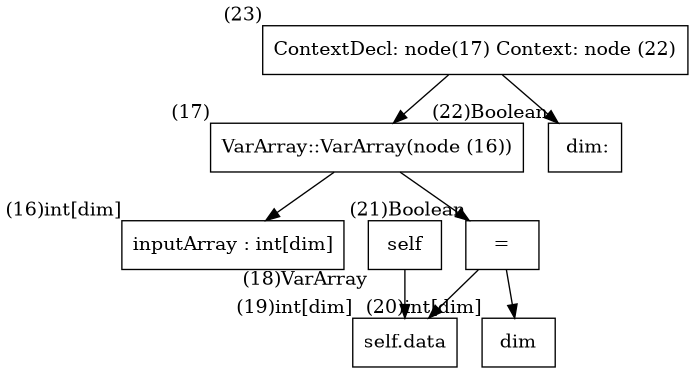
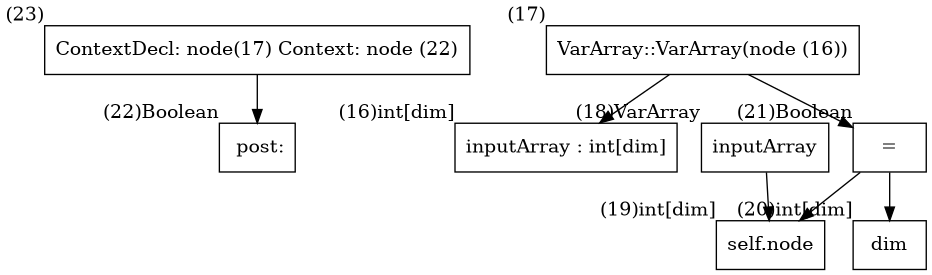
edge "ContextDecl: node(17) Context: node (22) (23)" -> "VarArray::VarArray(node (16)) (17)": removed
node "dim: (22)Boolean": label "dim: (22)Boolean" -> "post: (22)Boolean"
node "self (18)VarArray": label "self (18)VarArray" -> "inputArray (18)VarArray"
node "self.data (19)int[dim]": label "self.data (19)int[dim]" -> "self.node (19)int[dim]"
